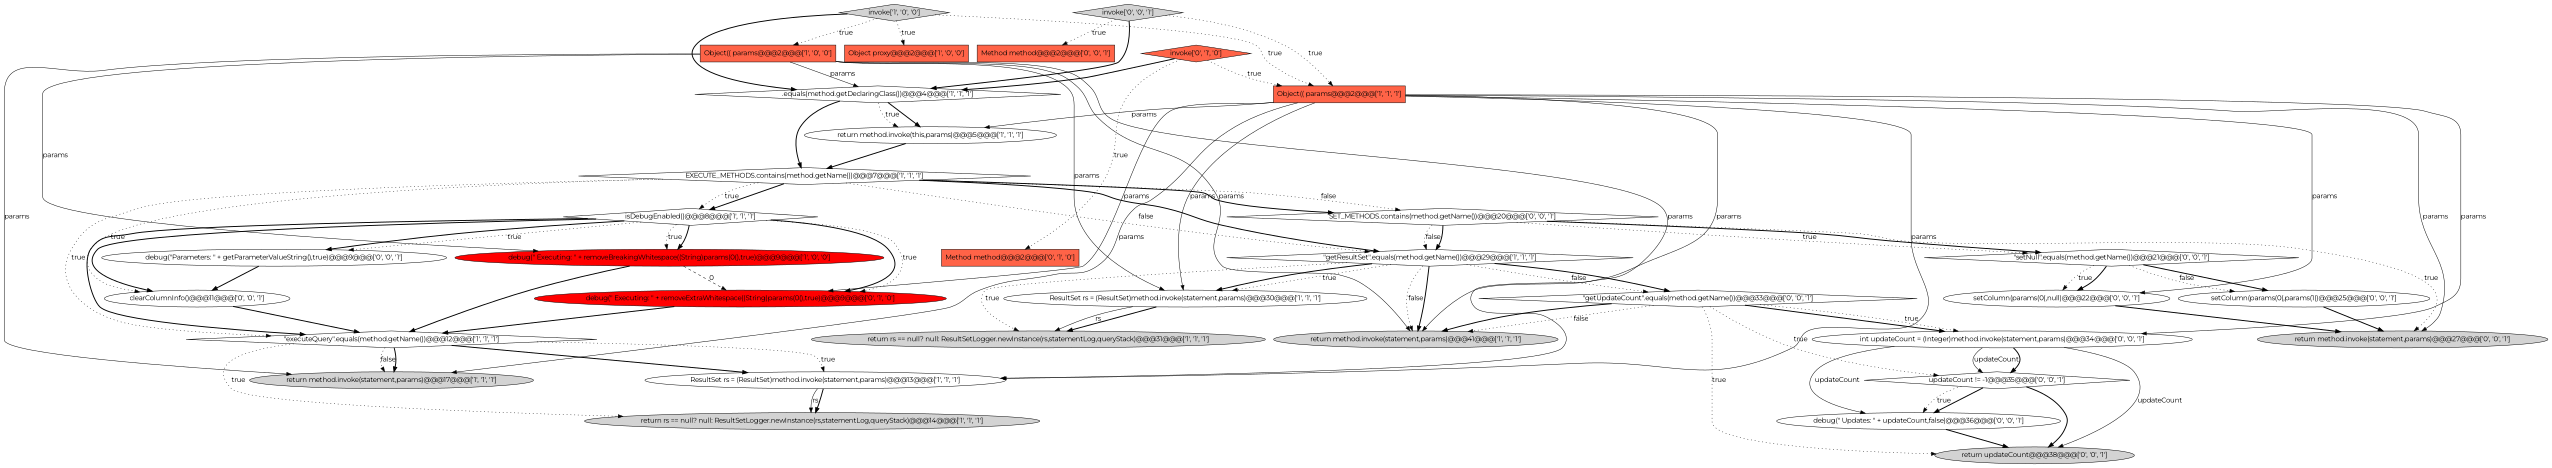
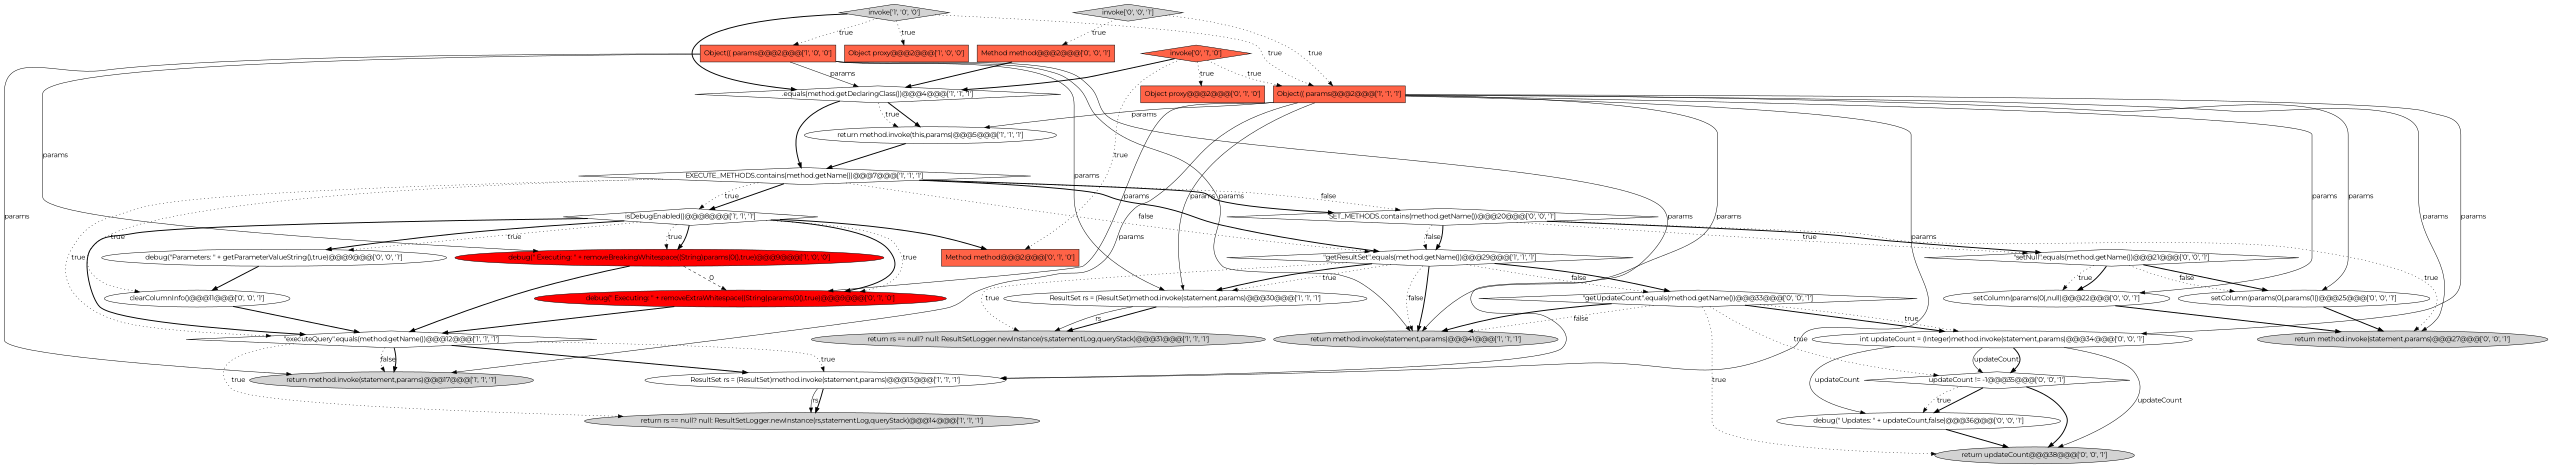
edge "invoke['0', '0', '1']" -> ".equals(method.getDeclaringClass())@@@4@@@['1', '1', '1']": now "Method method@@@2@@@['0', '0', '1']" -> ".equals(method.getDeclaringClass())@@@4@@@['1', '1', '1']"
node "Object proxy@@@2@@@['0', '1', '0']": added
edge "Object(( params@@@2@@@['1', '1', '1']" -> "setColumn(params(0(,params(1()@@@25@@@['0', '0', '1']": added, label "params"
edge "isDebugEnabled()@@@8@@@['1', '1', '1']" -> "clearColumnInfo()@@@11@@@['0', '0', '1']": now "isDebugEnabled()@@@8@@@['1', '1', '1']" -> "Method method@@@2@@@['0', '1', '0']"
